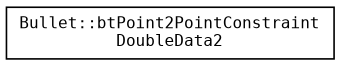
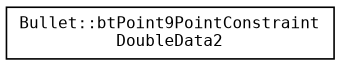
node "Bullet::btPoint2PointConstraint DoubleData2": label "Bullet::btPoint2PointConstraint DoubleData2" -> "Bullet::btPoint9PointConstraint DoubleData2"
